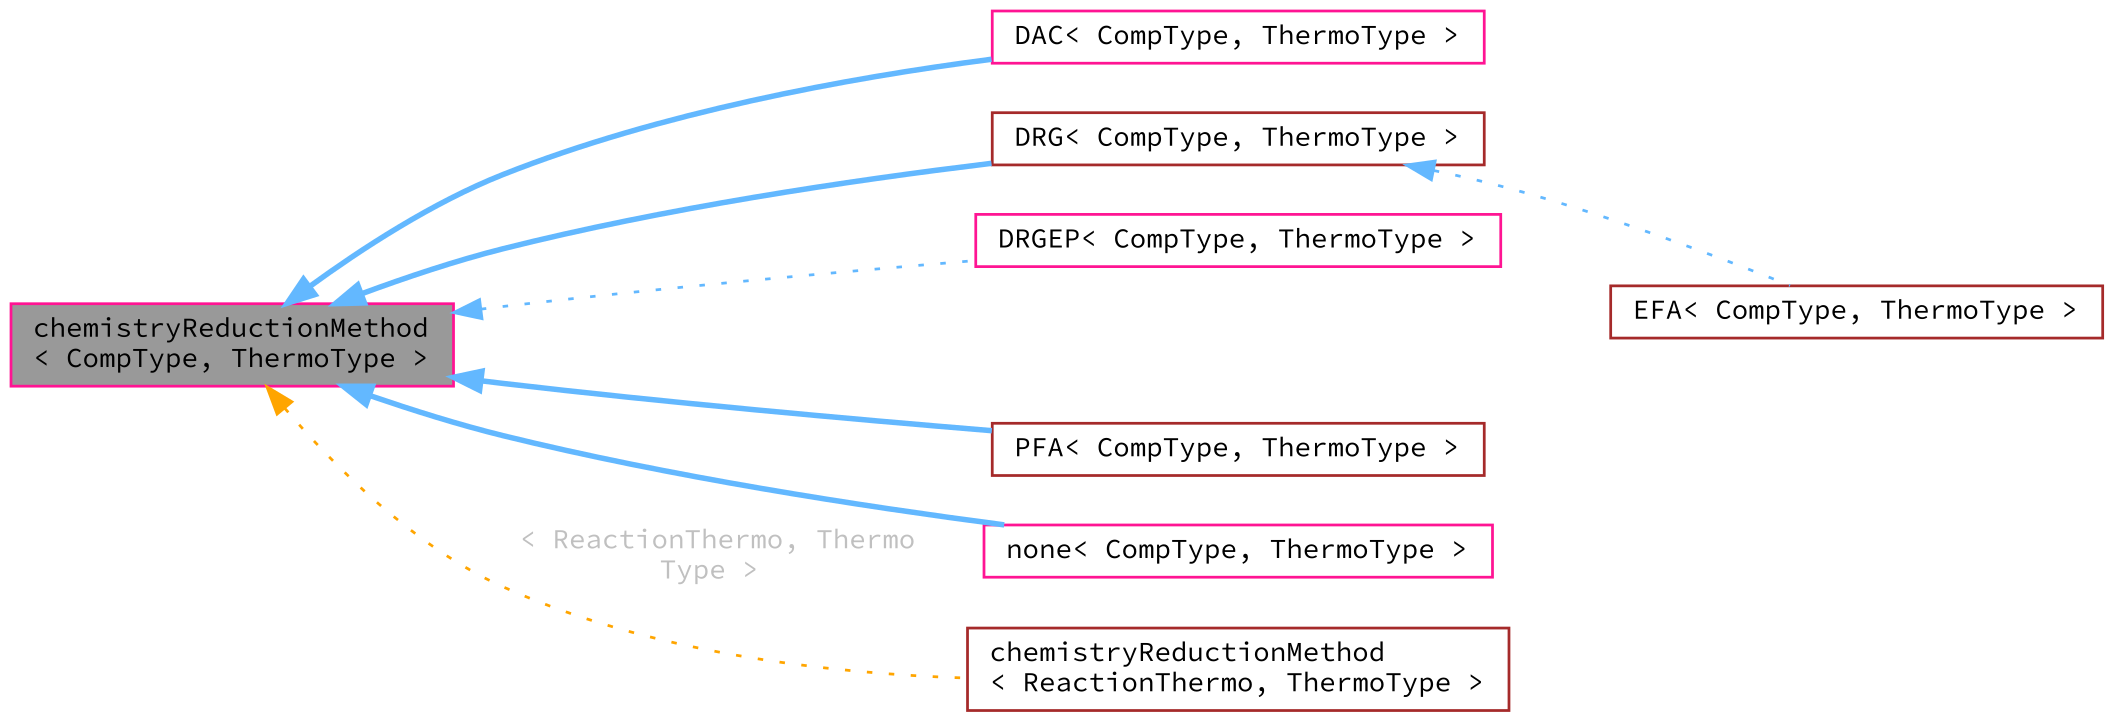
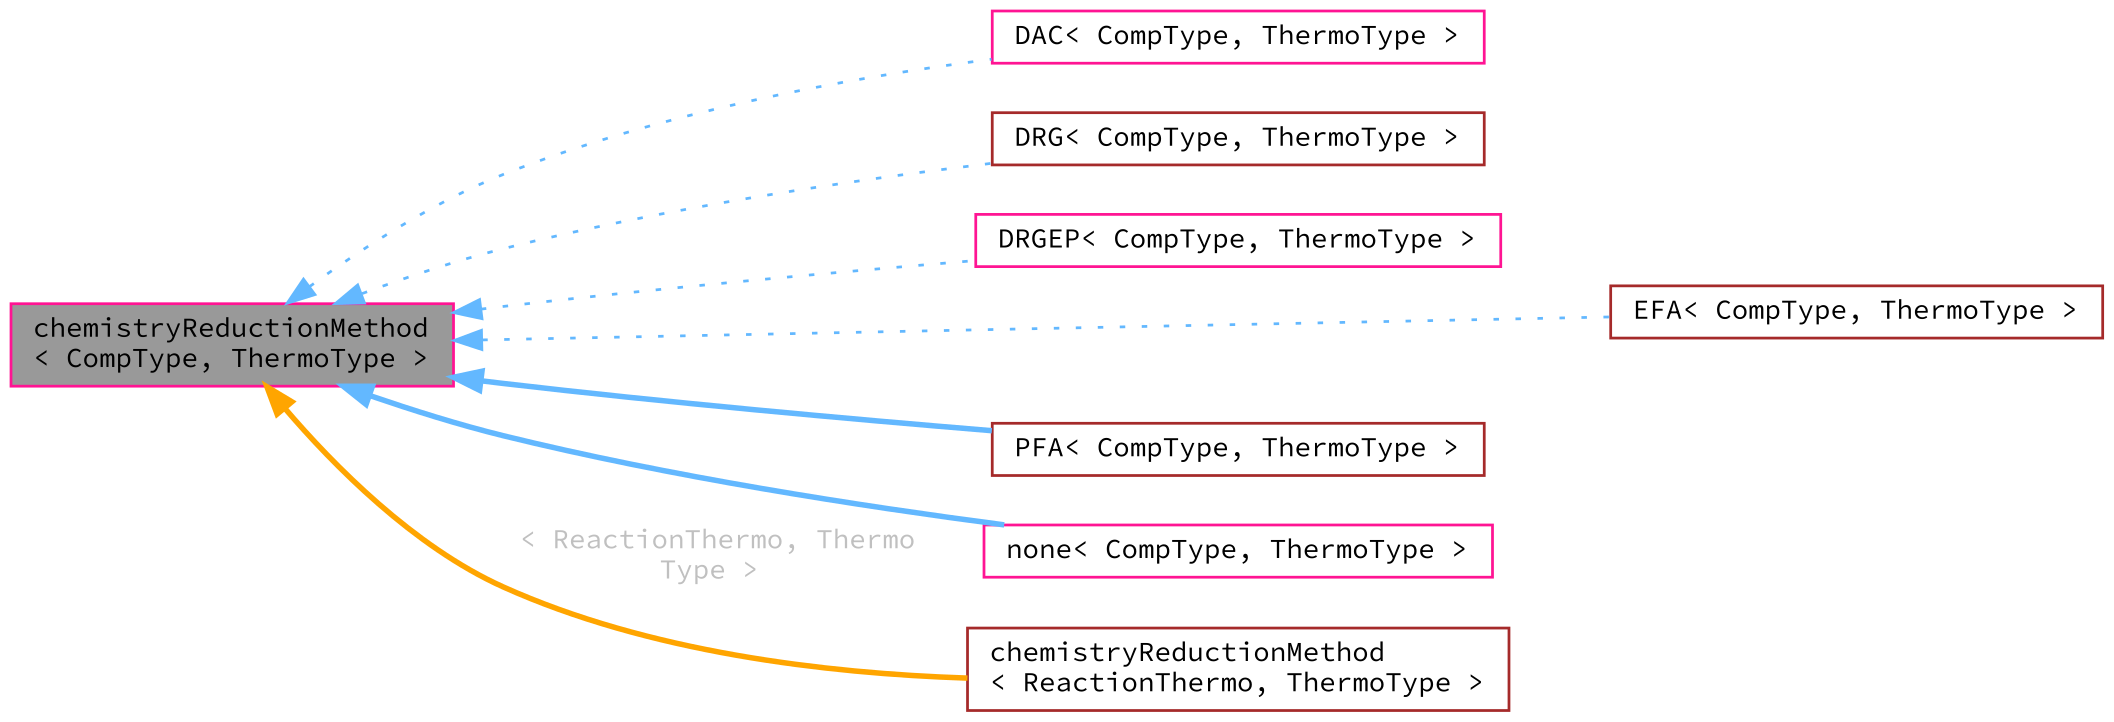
edge "DAC< CompType, ThermoType >" -> "chemistryReductionMethod < CompType, ThermoType >": style bold -> dotted
edge "DRG< CompType, ThermoType >" -> "chemistryReductionMethod < CompType, ThermoType >": style bold -> dotted
edge "EFA< CompType, ThermoType >" -> "DRG< CompType, ThermoType >": now "EFA< CompType, ThermoType >" -> "chemistryReductionMethod < CompType, ThermoType >"
edge "chemistryReductionMethod < ReactionThermo, ThermoType >" -> "chemistryReductionMethod < CompType, ThermoType >": style dotted -> bold
